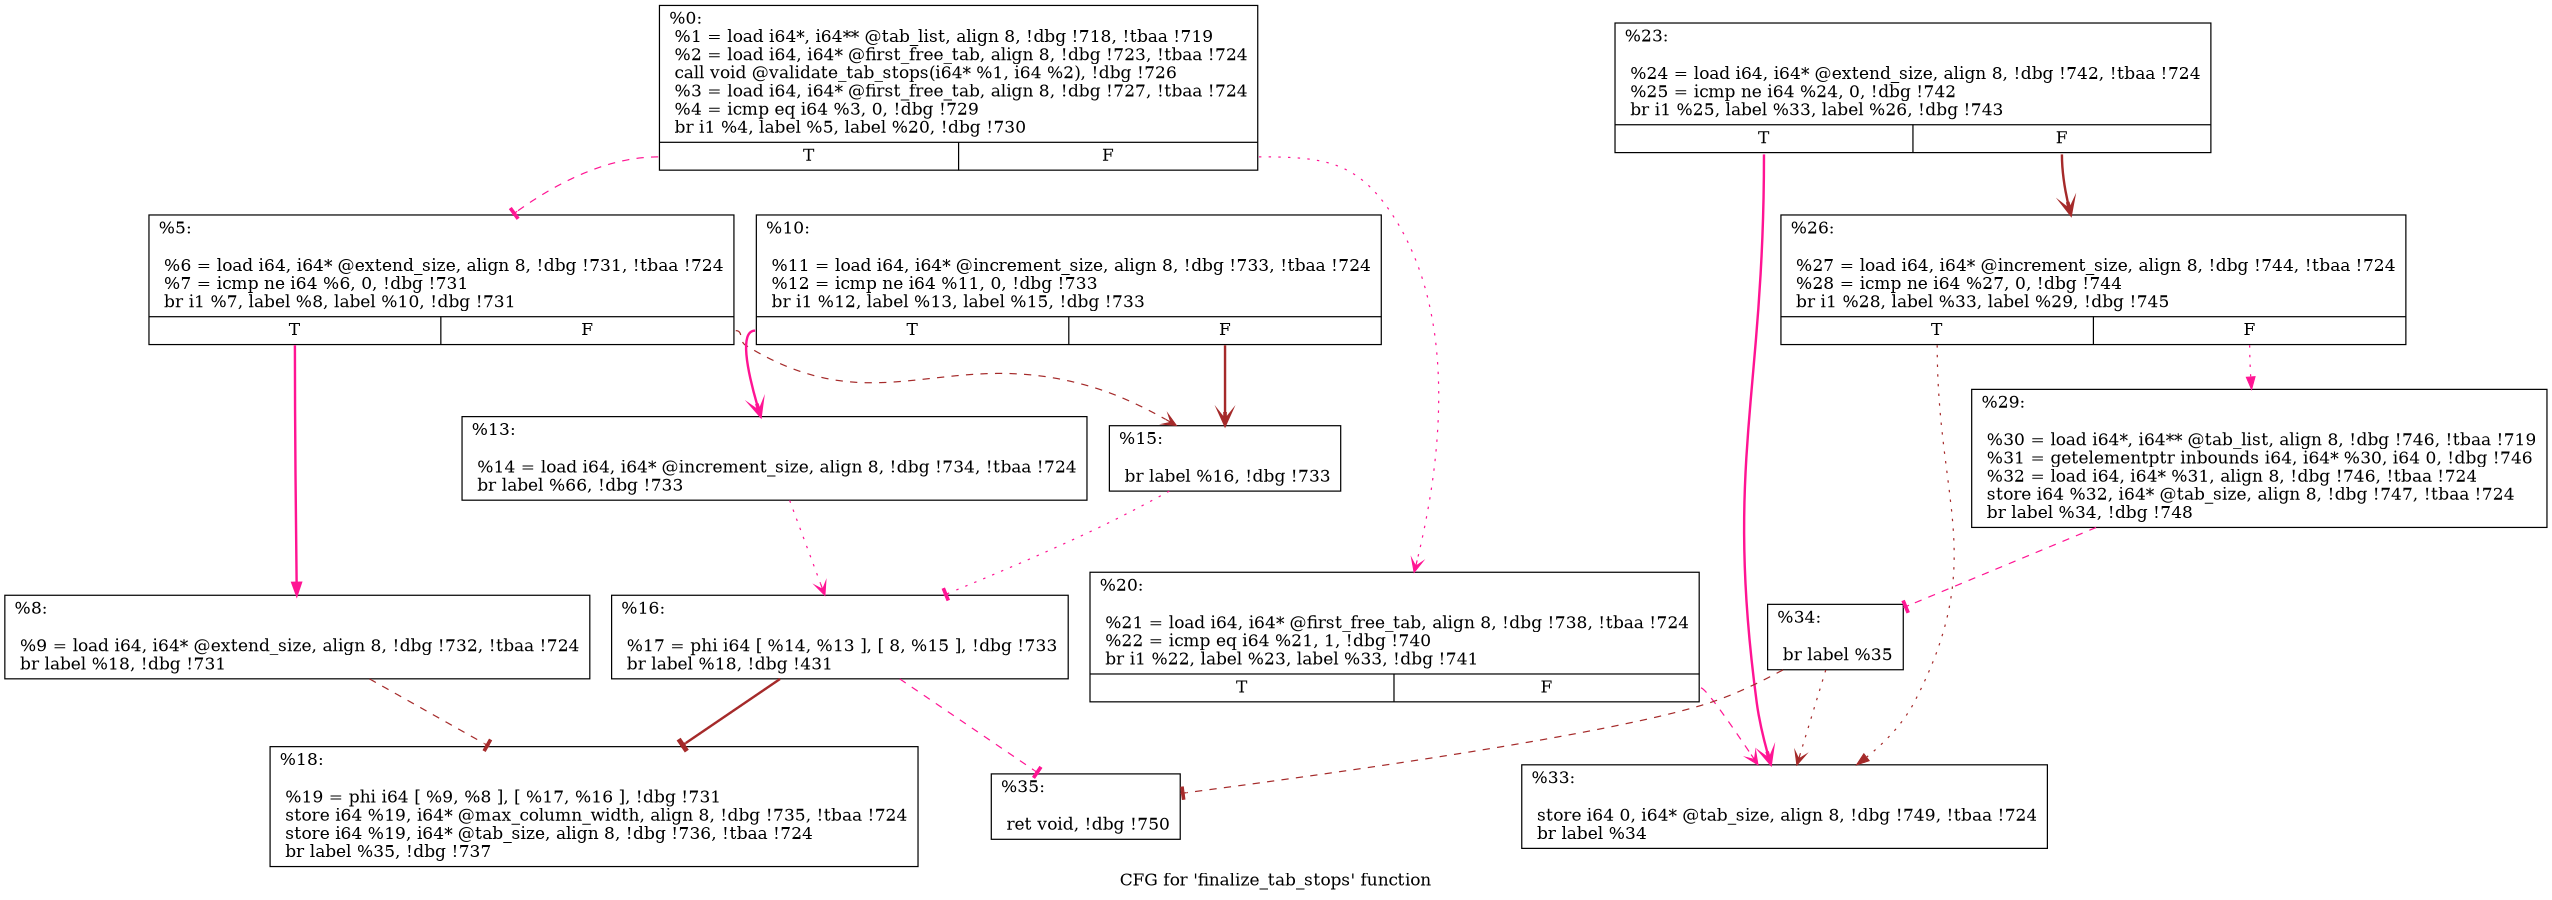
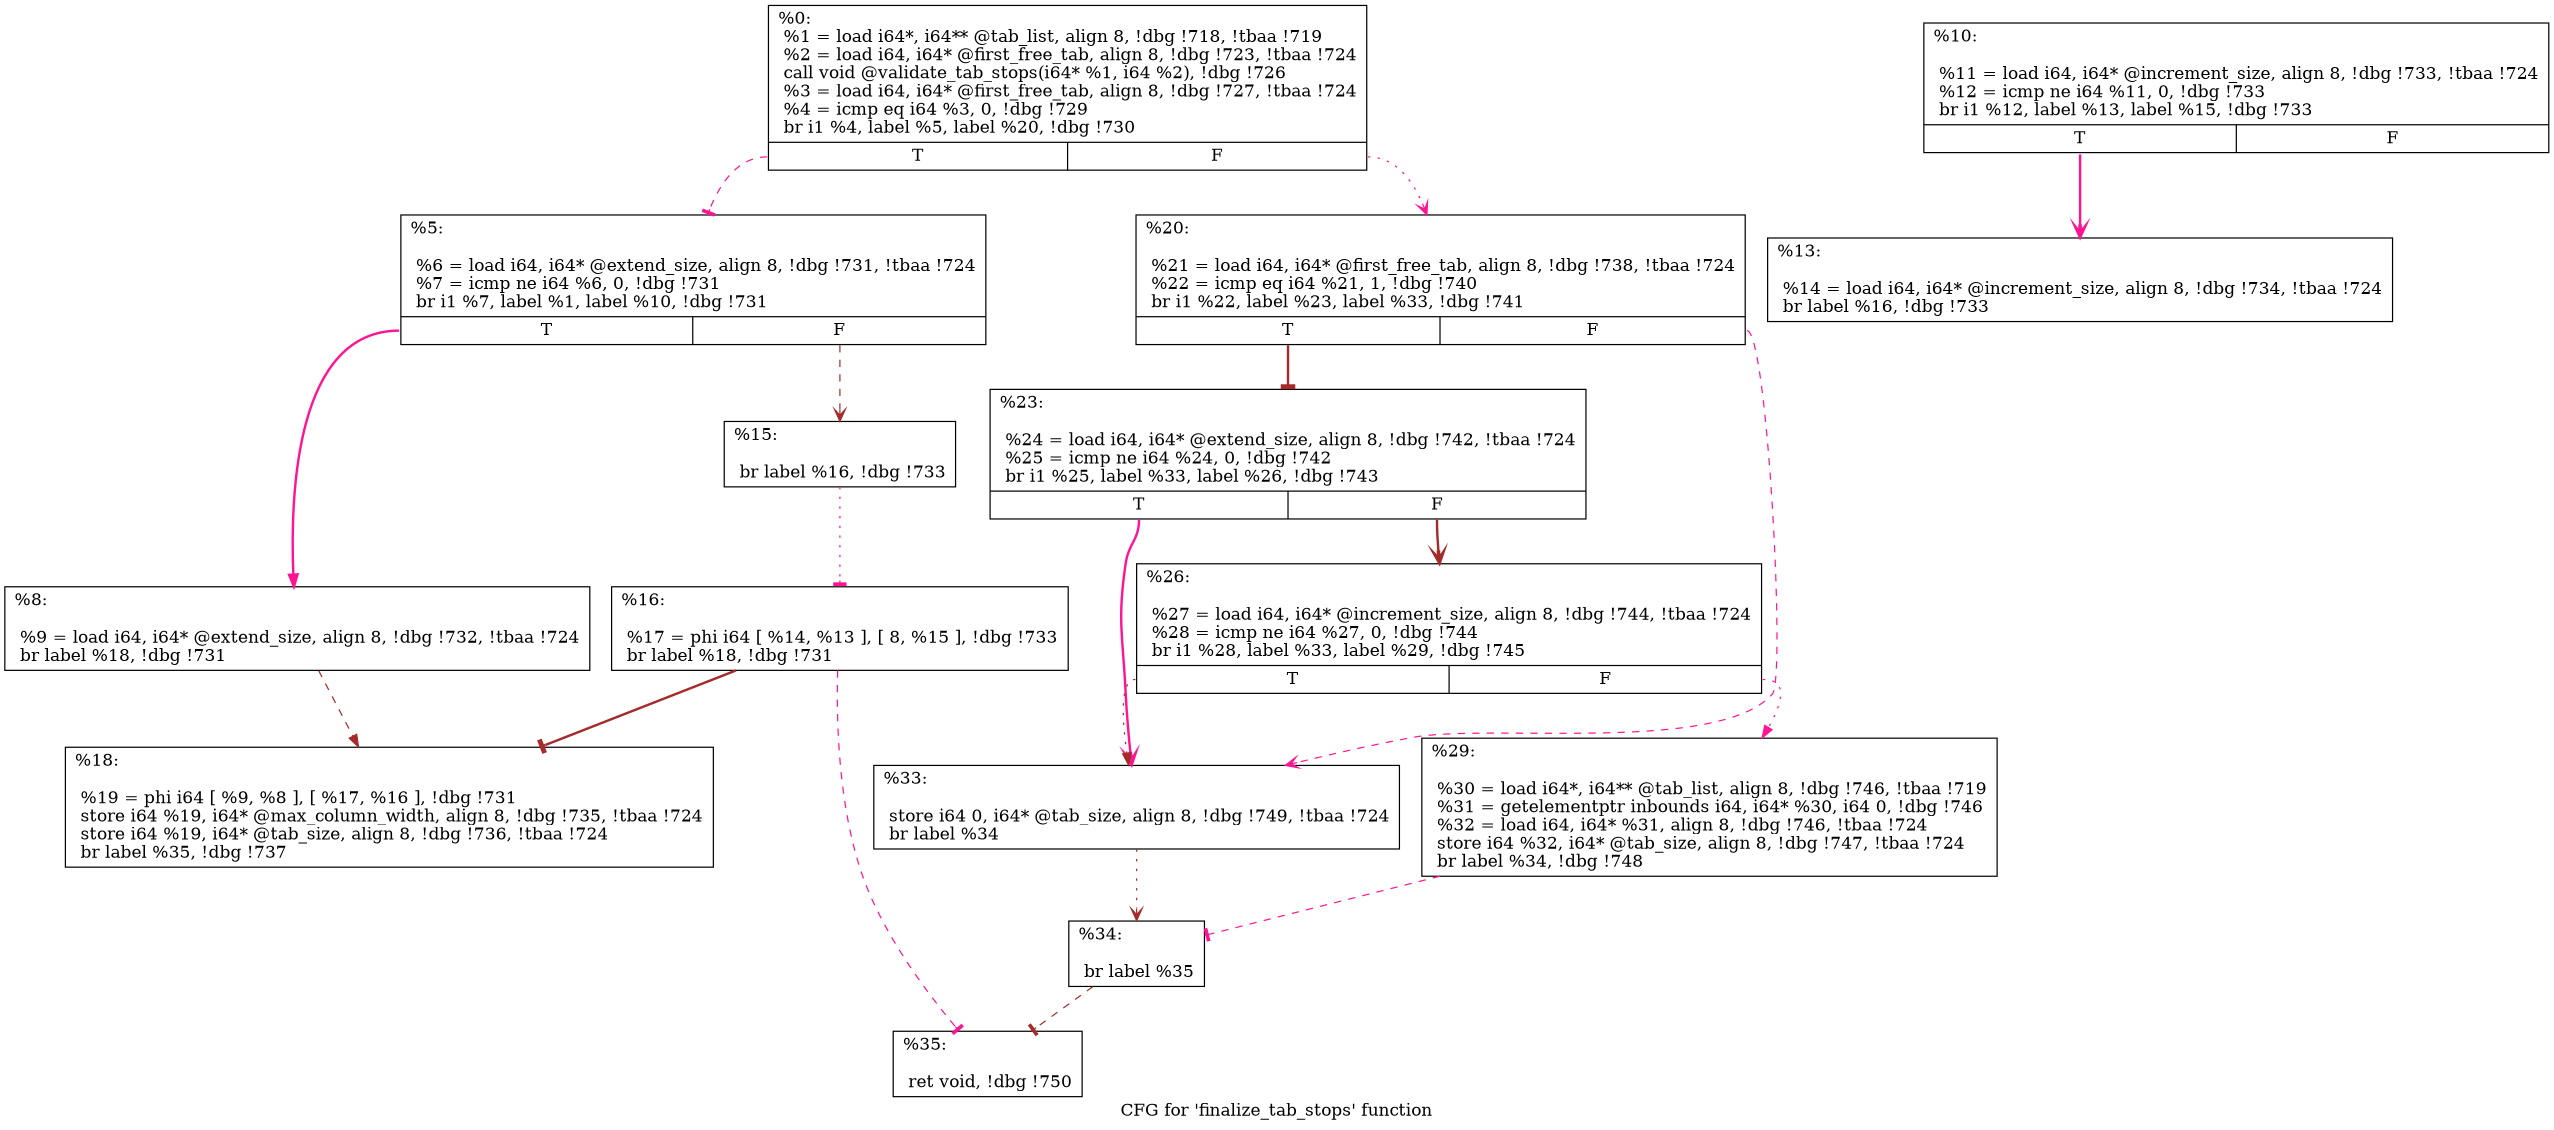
node "%5:": text "br i1 %7, label %8, label %10, !dbg !731" -> "br i1 %7, label %1, label %10, !dbg !731"
edge "%20:" -> "%23:": added
edge "%10:" -> "%15:": removed
node "%13:": text "br label %66, !dbg !733" -> "br label %16, !dbg !733"
edge "%13:" -> "%16:": removed
node "%16:": text "br label %18, !dbg !431" -> "br label %18, !dbg !731"
edge "%8:" -> "%18:": arrowhead tee -> normal
edge "%34:" -> "%33:": reversed
